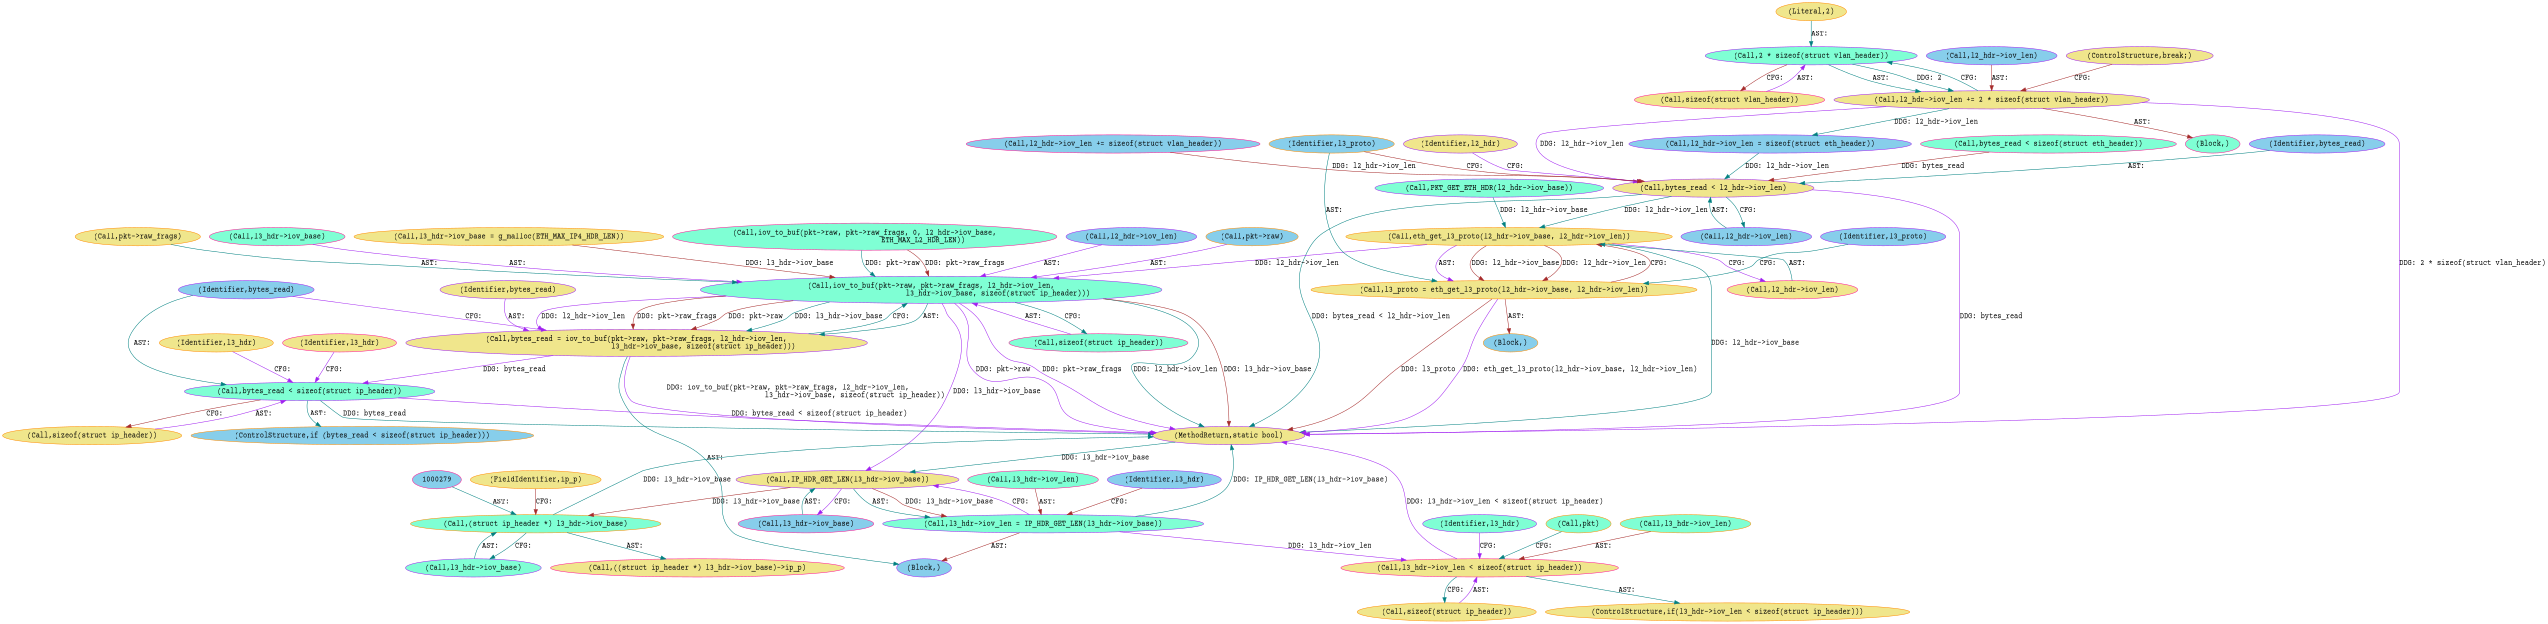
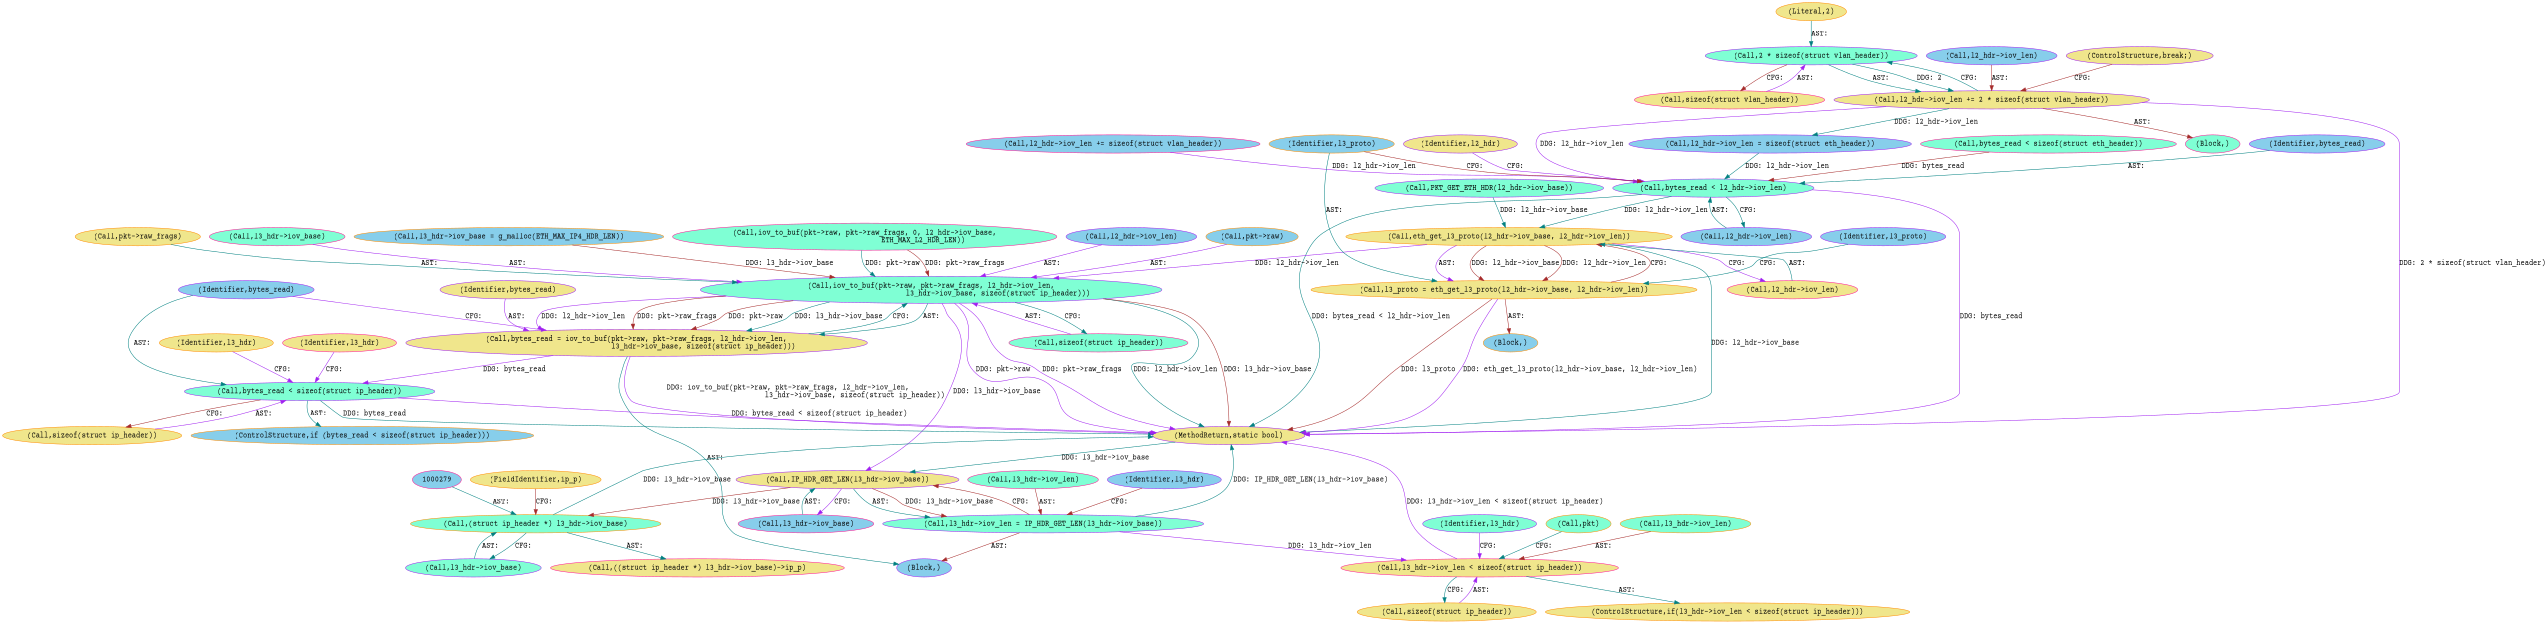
edge "(Call,l2_hdr->iov_len += sizeof(struct vlan_header))" -> "(Call,bytes_read < l2_hdr->iov_len)": color brown -> purple
node "(Call,bytes_read < l2_hdr->iov_len)": fillcolor khaki -> aquamarine
node "(Call,l3_hdr->iov_base = g_malloc(ETH_MAX_IP4_HDR_LEN))": fillcolor khaki -> skyblue
edge "(Call,l3_hdr->iov_len = IP_HDR_GET_LEN(l3_hdr->iov_base))" -> "(Call,IP_HDR_GET_LEN(l3_hdr->iov_base))": color purple -> brown
